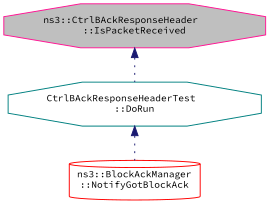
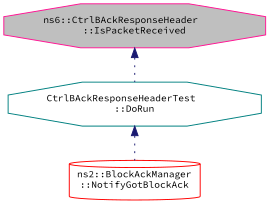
node "ns3::CtrlBAckResponseHeader ::IsPacketReceived": label "ns3::CtrlBAckResponseHeader ::IsPacketReceived" -> "ns6::CtrlBAckResponseHeader ::IsPacketReceived"
node "ns3::BlockAckManager ::NotifyGotBlockAck": label "ns3::BlockAckManager ::NotifyGotBlockAck" -> "ns2::BlockAckManager ::NotifyGotBlockAck"
